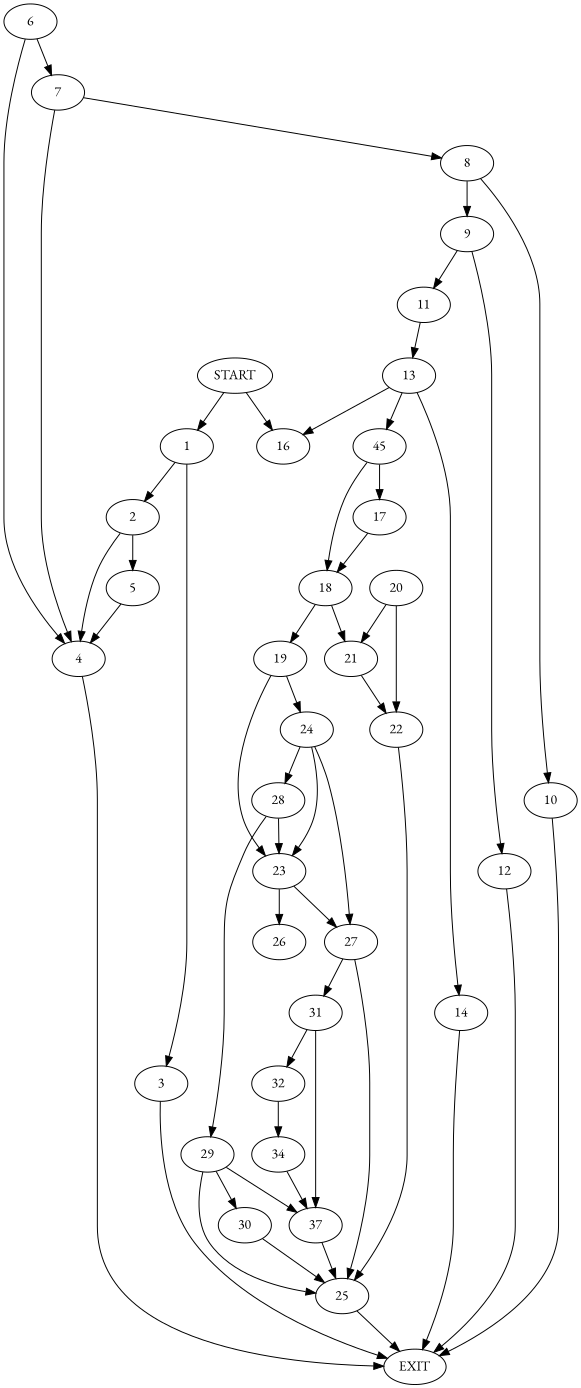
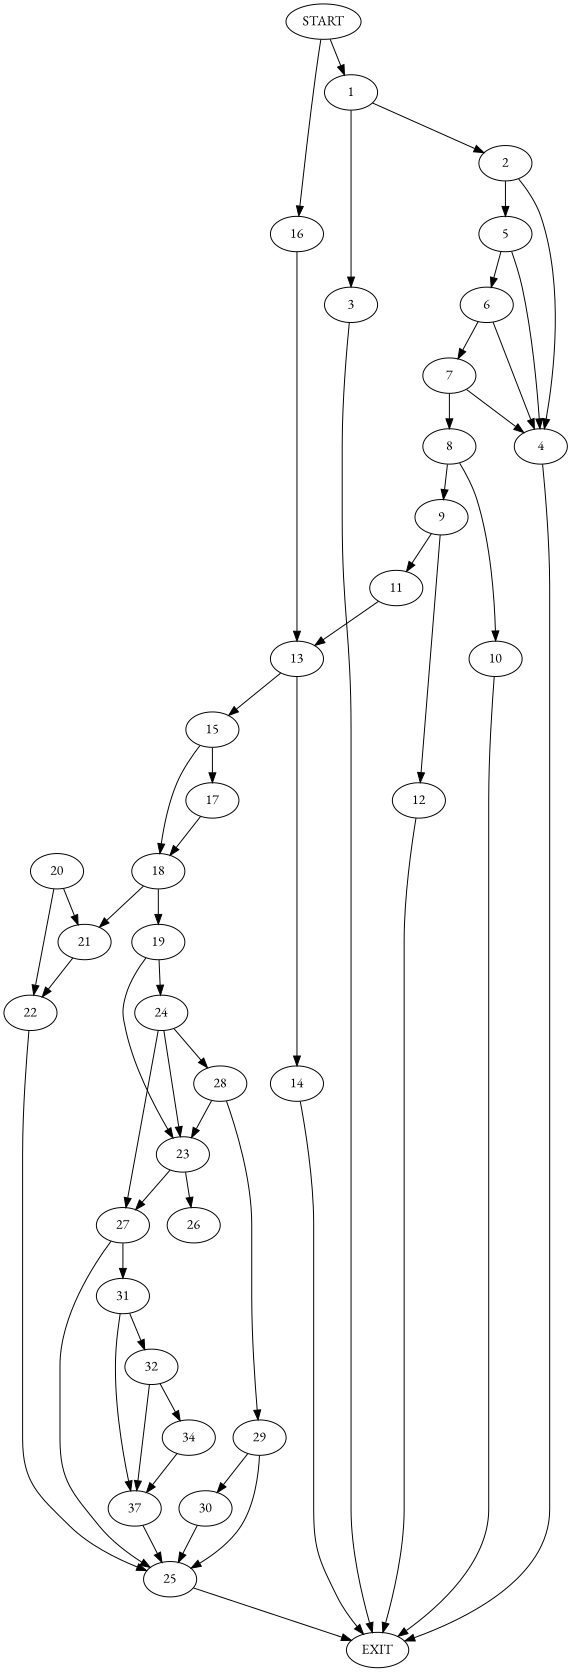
edge "5" -> "6": added
edge "13" -> "16": reversed
node "45": label "45" -> "15"
edge "29" -> "37": now "32" -> "37"
